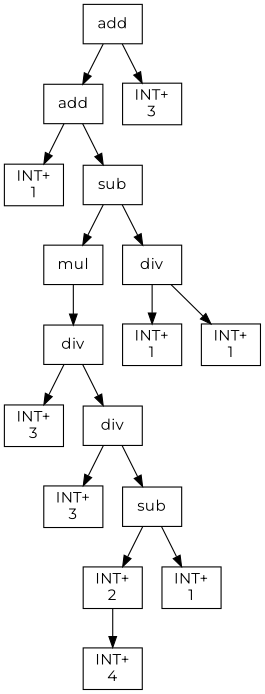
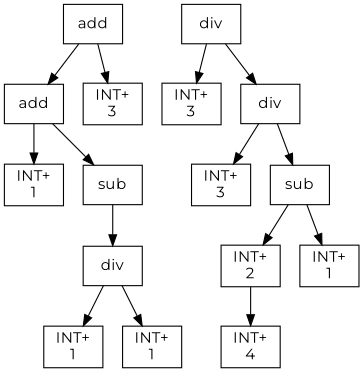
node "mul": removed
